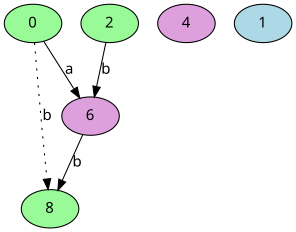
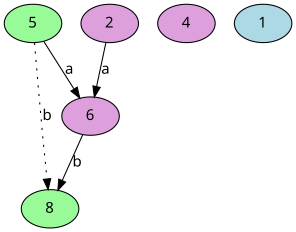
node "0": label "0" -> "5"
node "2": fillcolor palegreen -> plum
edge "2" -> "6": label "b" -> "a"
